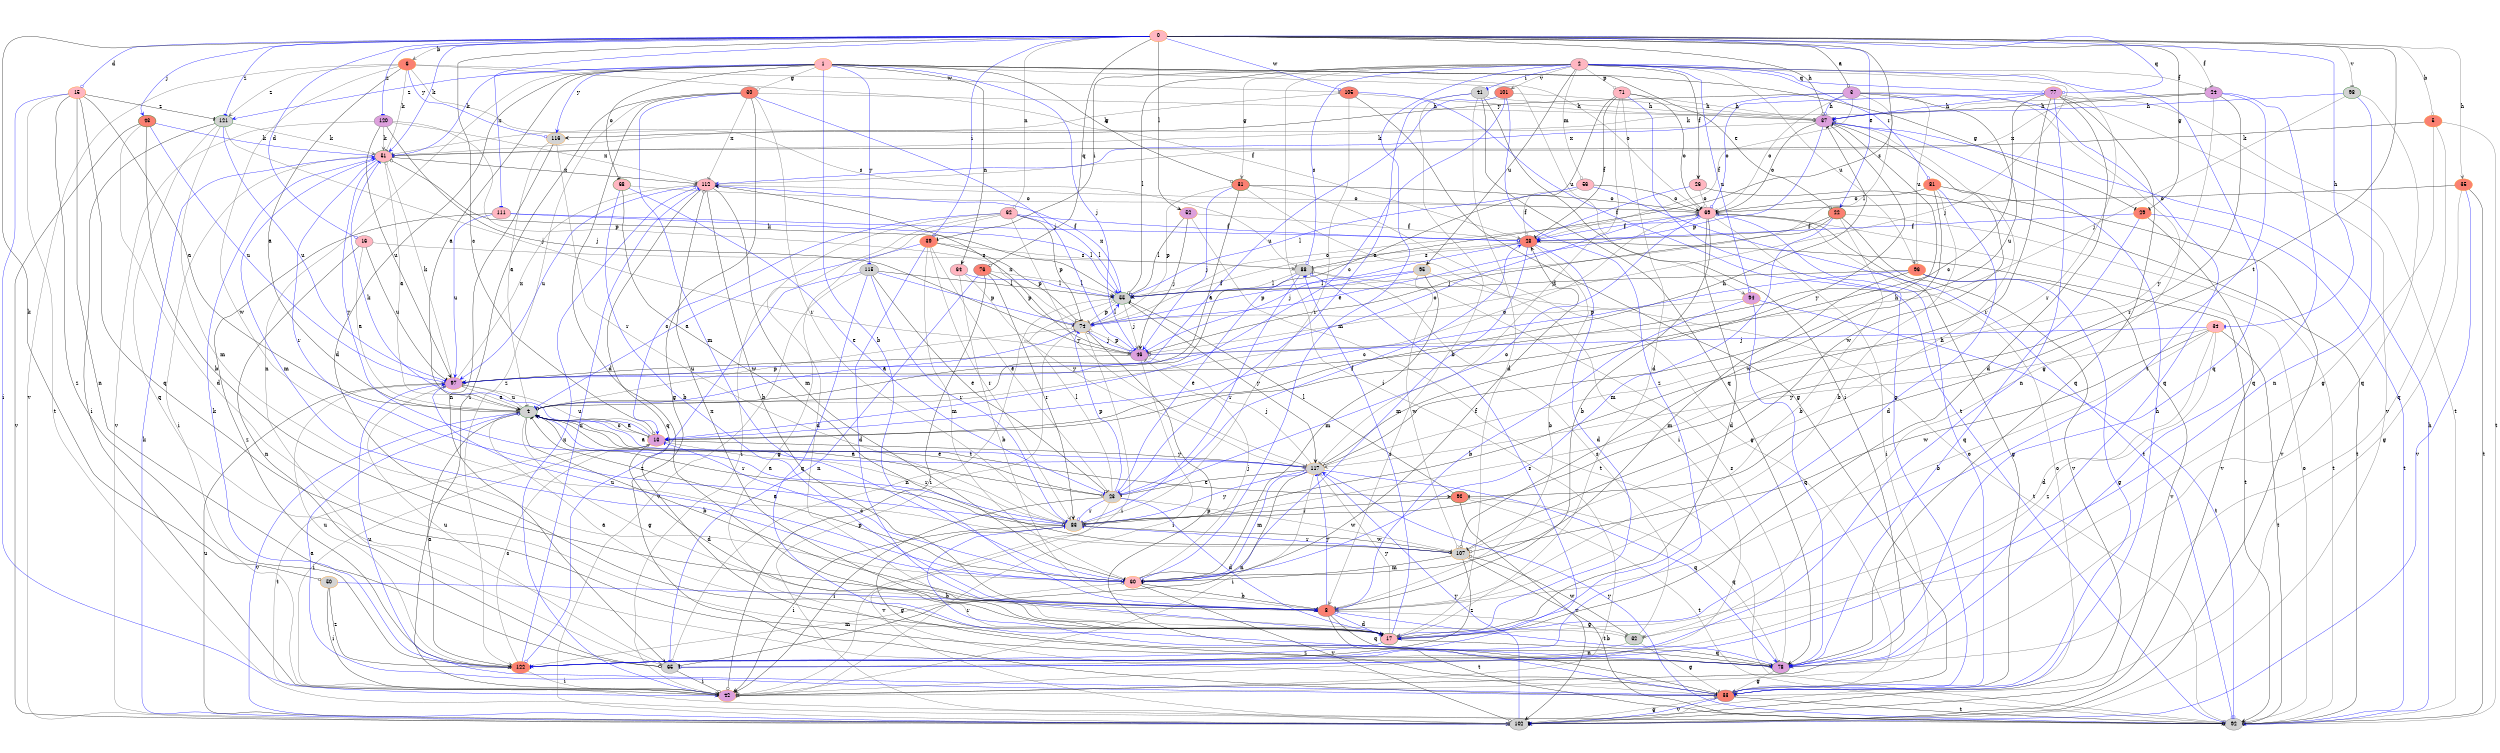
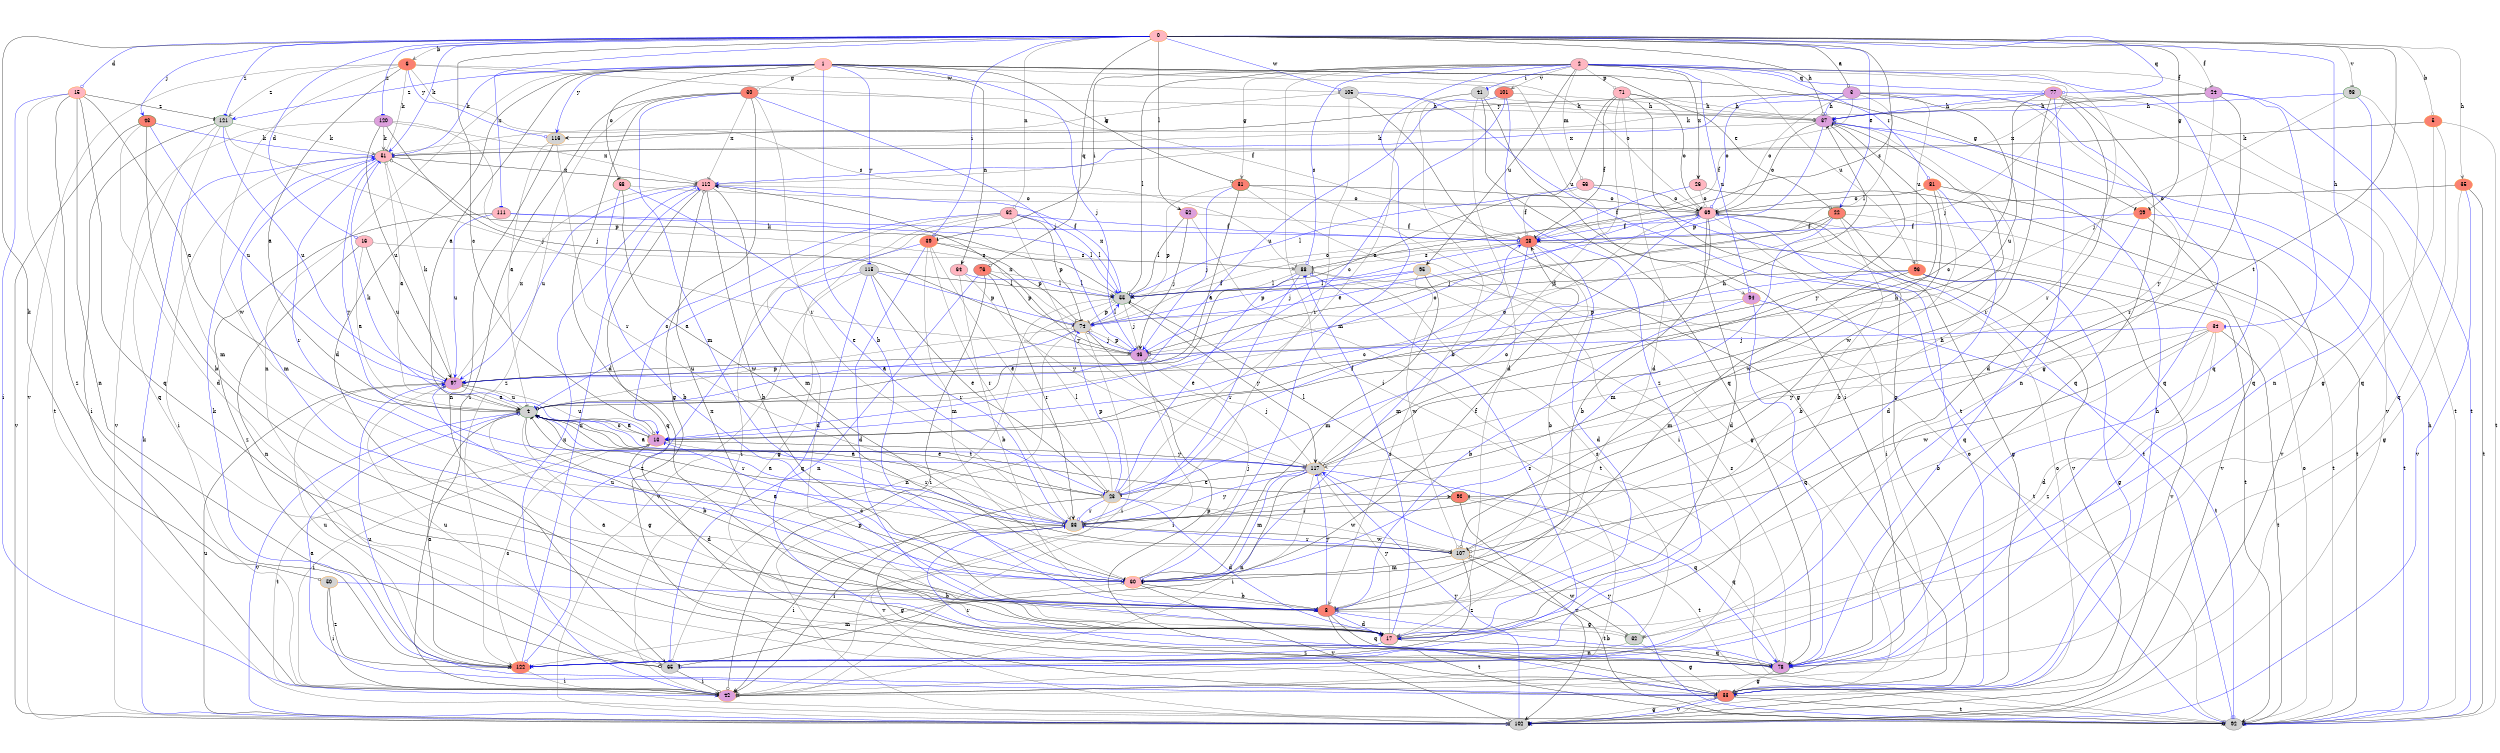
node "105": fillcolor salmon -> lightgrey
edge "2" -> "26": label "f" -> "x"
edge "41" -> "23": color blue -> gray40
edge "71" -> "33": color blue -> black
edge "24" -> "17": now "24" -> "92"
